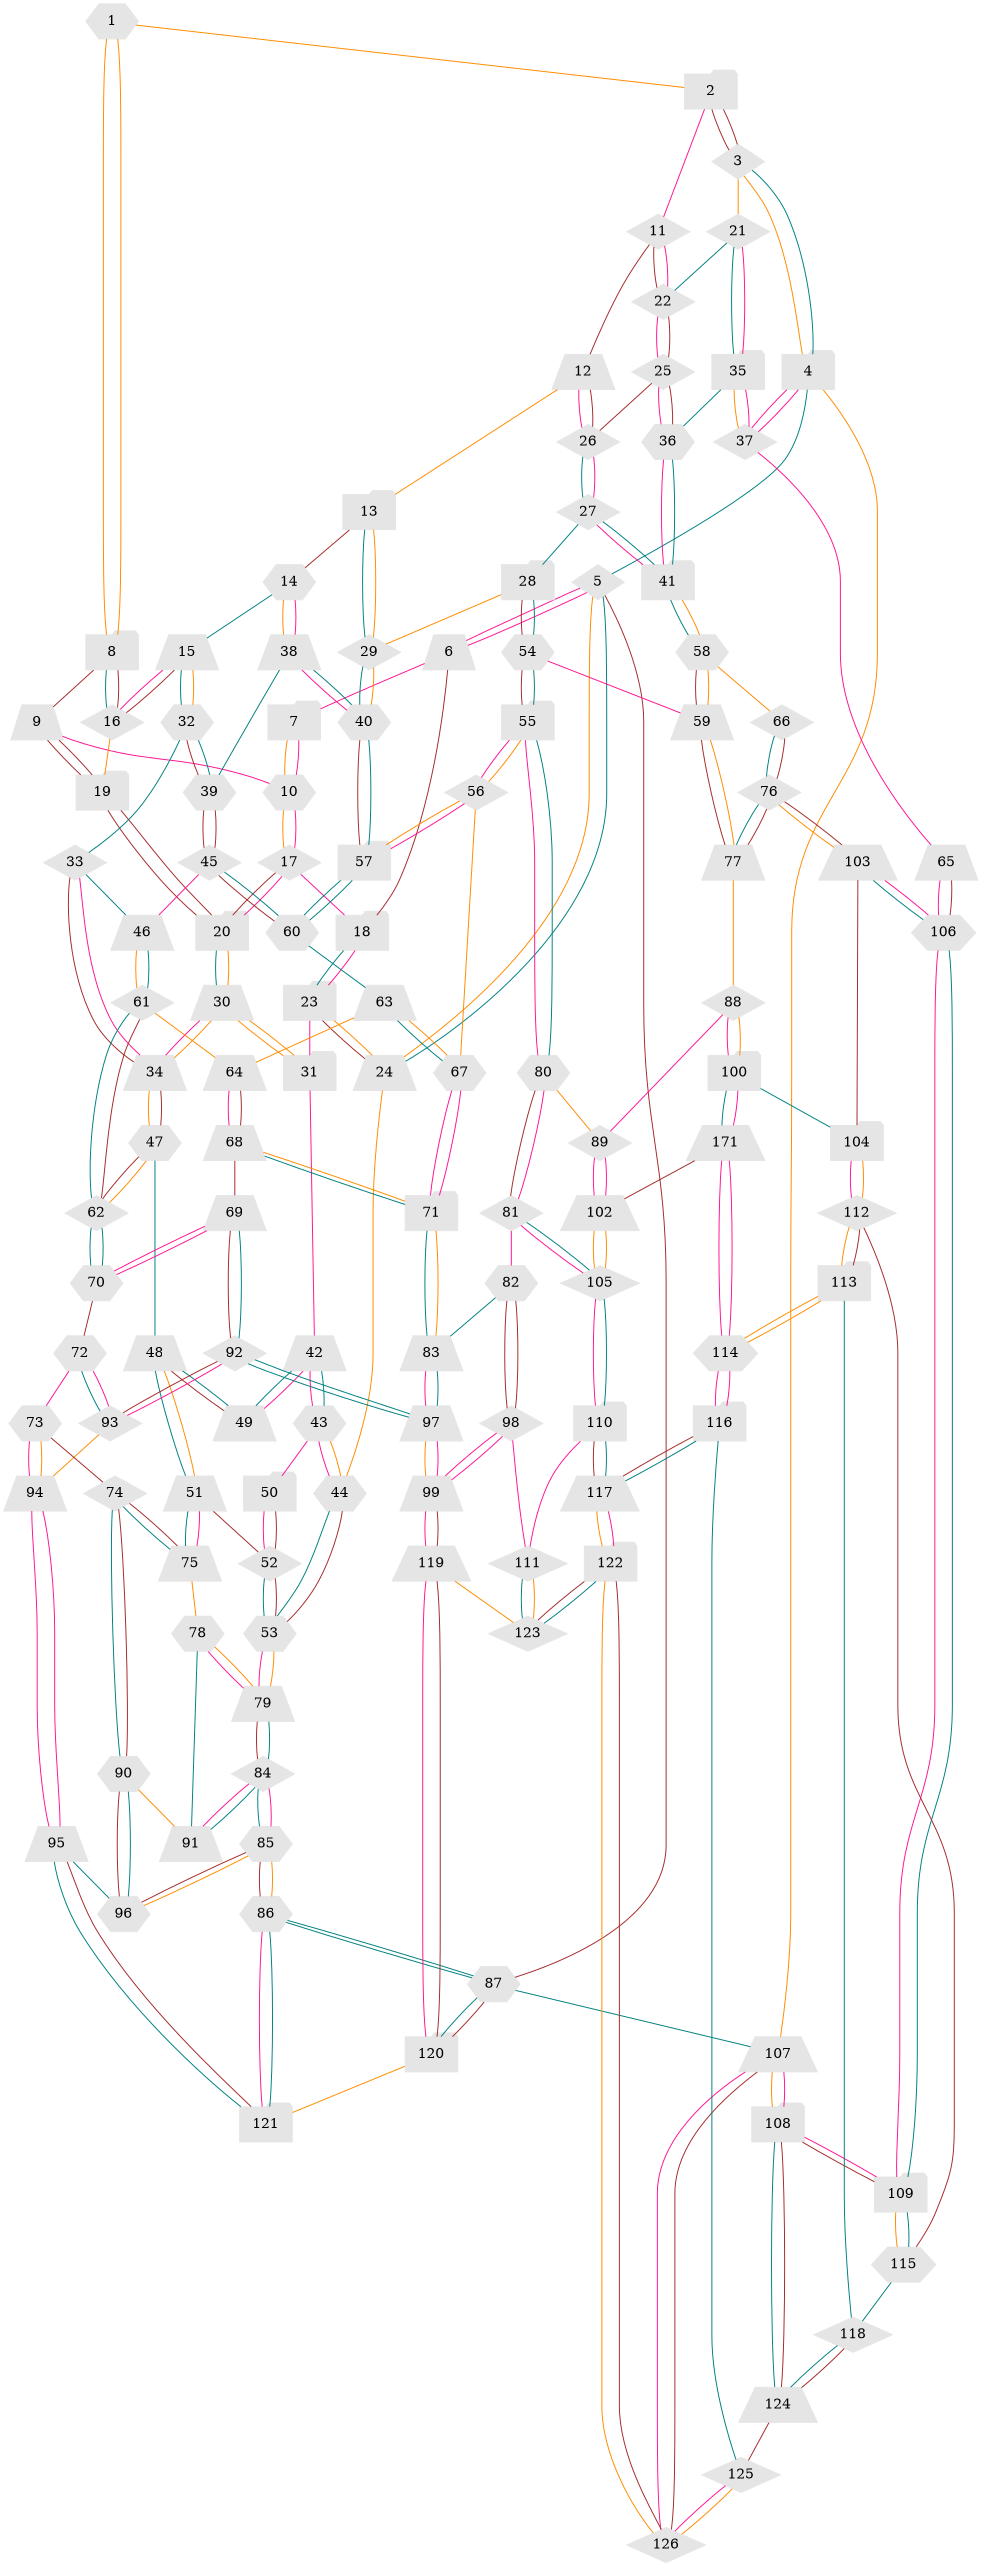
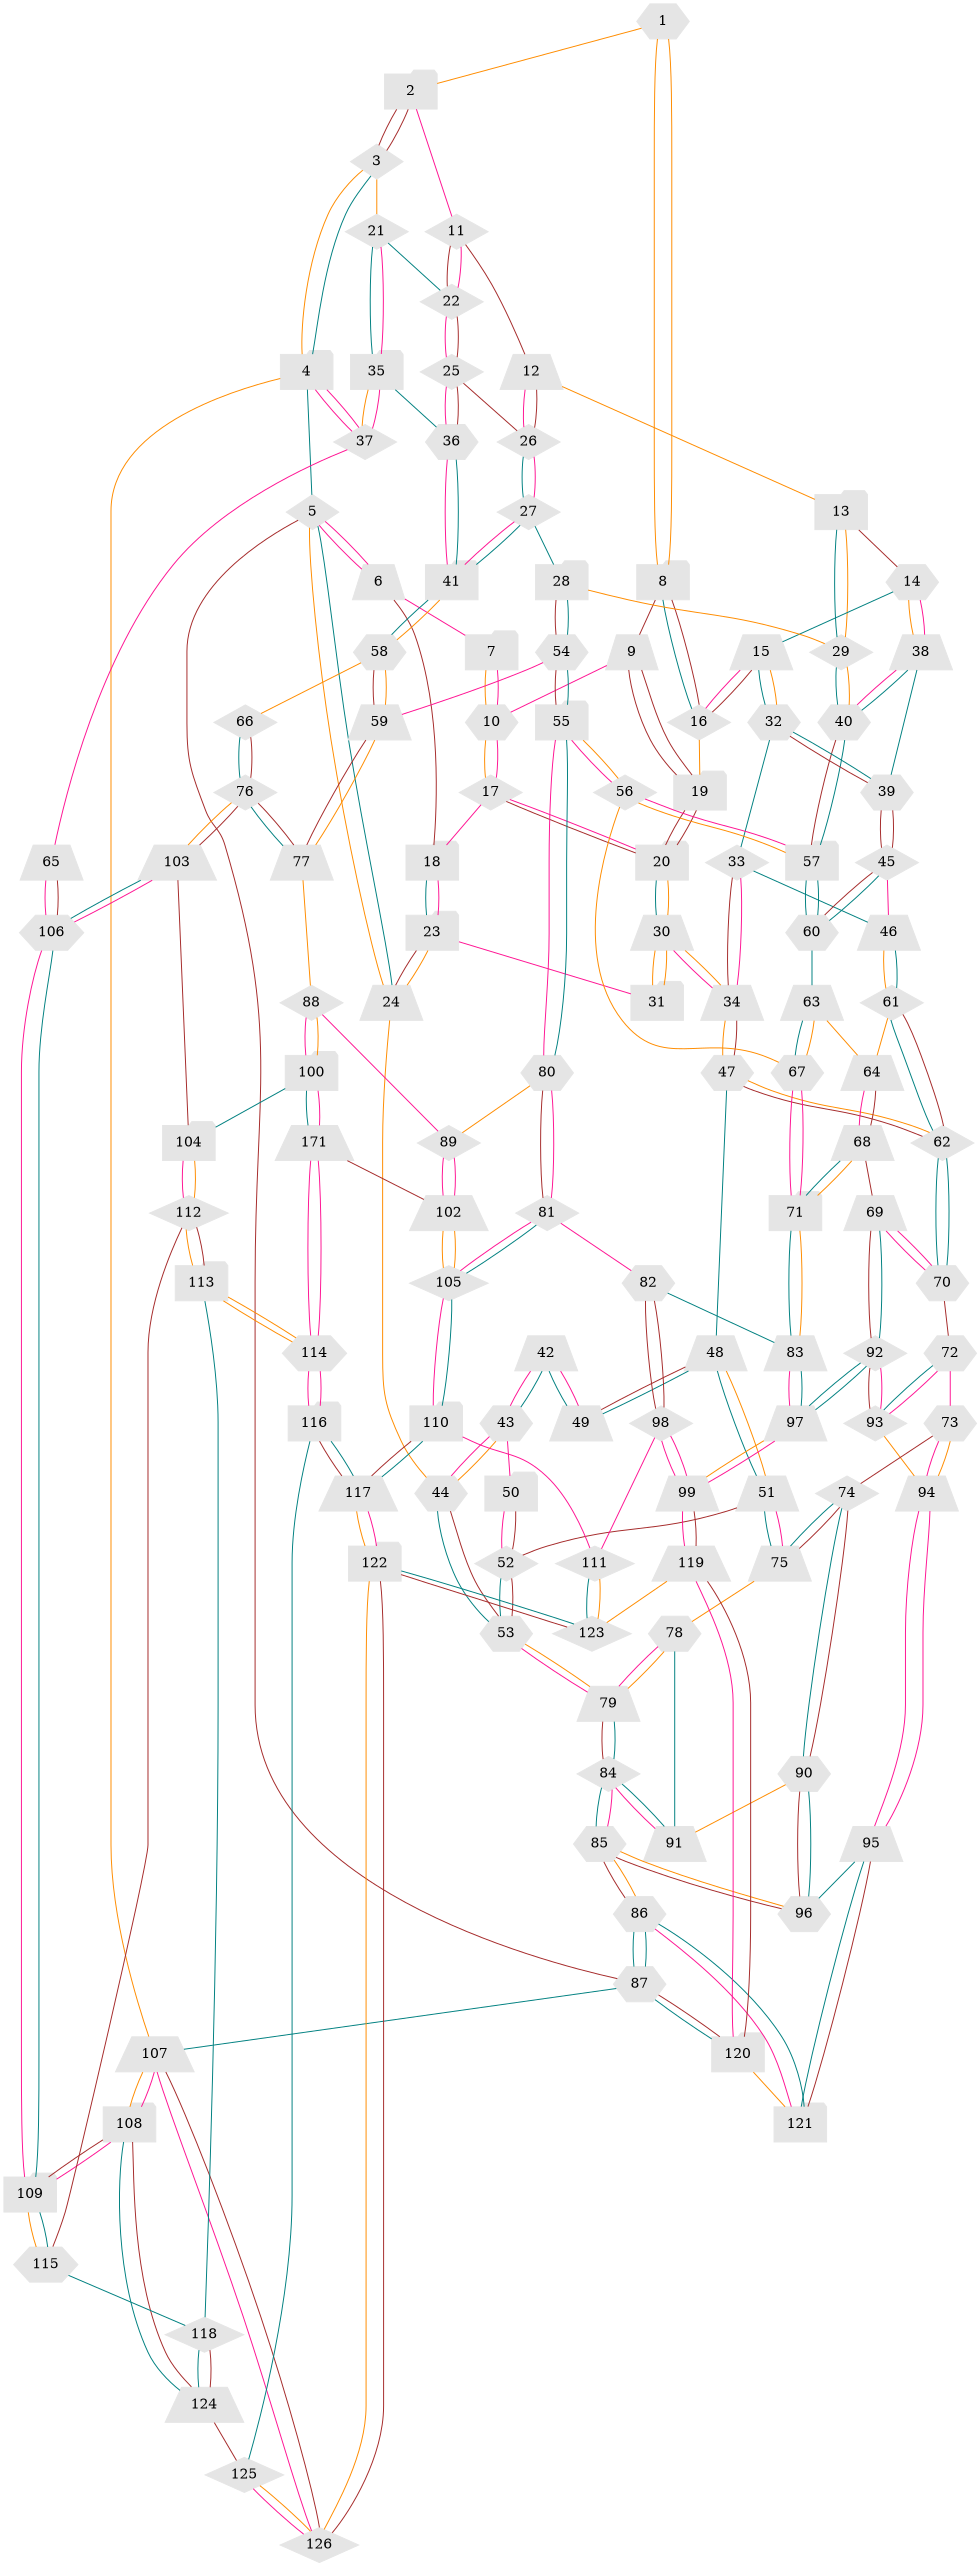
edge "31" -- "42": removed
